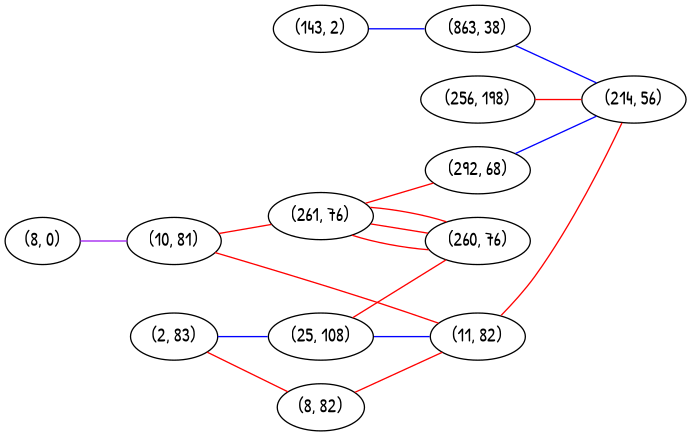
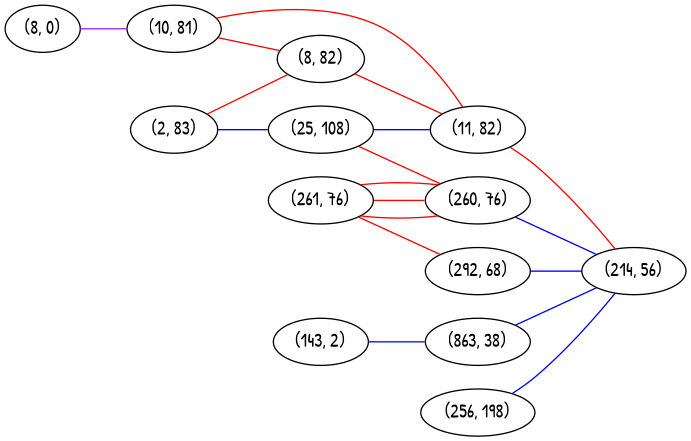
edge "(256, 198)" -- "(214, 56)": color red -> blue
edge "(261, 76)" -- "(10, 81)": now "(8, 82)" -- "(10, 81)"
edge "(260, 76)" -- "(214, 56)": added
